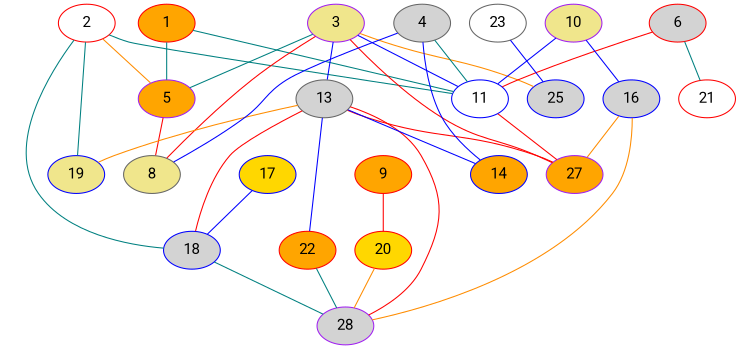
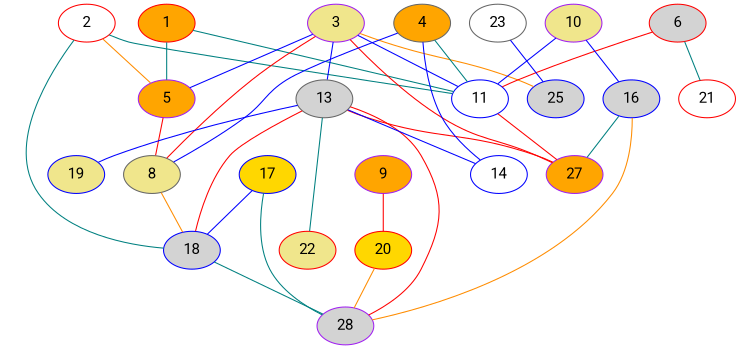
node "4": fillcolor lightgrey -> orange
edge "3" -- "5": color teal -> blue
edge "2" -- "19": removed
edge "13" -- "19": color darkorange -> blue
edge "16" -- "27": color darkorange -> teal
edge "13" -- "22": color blue -> teal
node "9": color red -> purple
node "14": fillcolor orange -> white
edge "8" -- "18": added
node "22": fillcolor orange -> khaki
edge "22" -- "28": now "17" -- "28"
